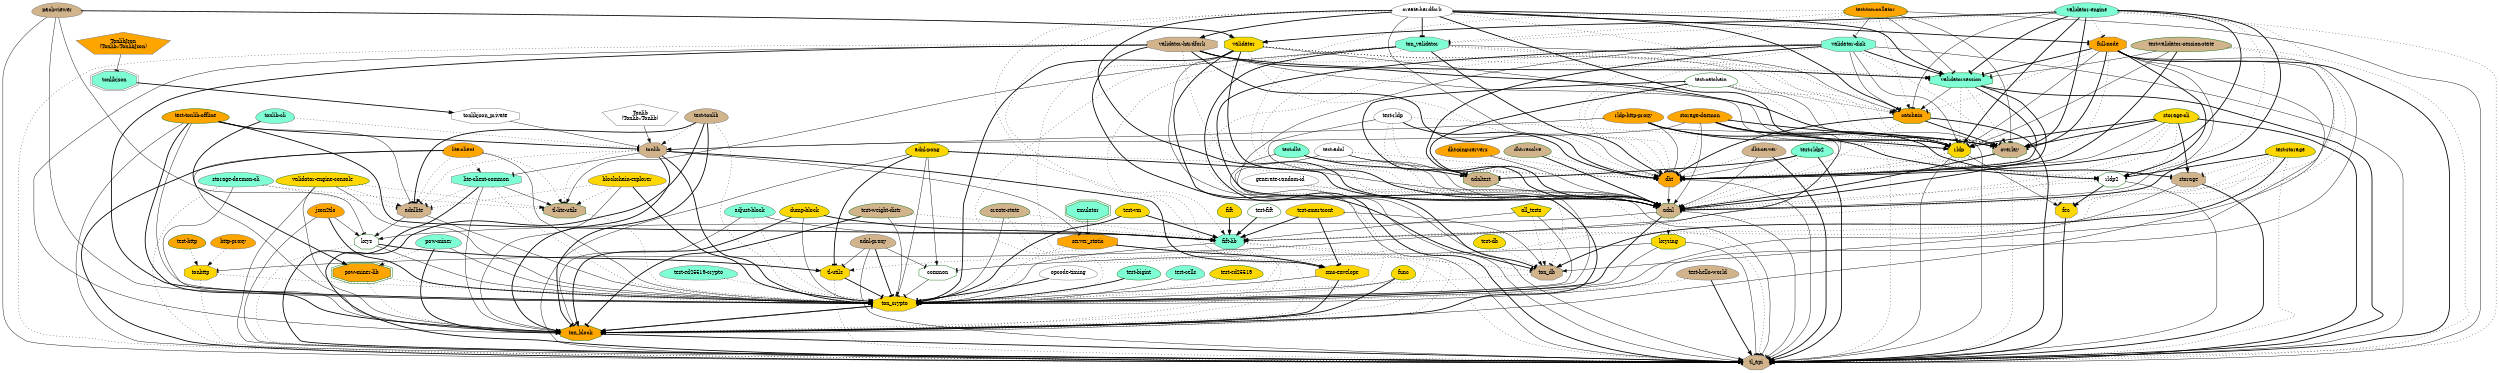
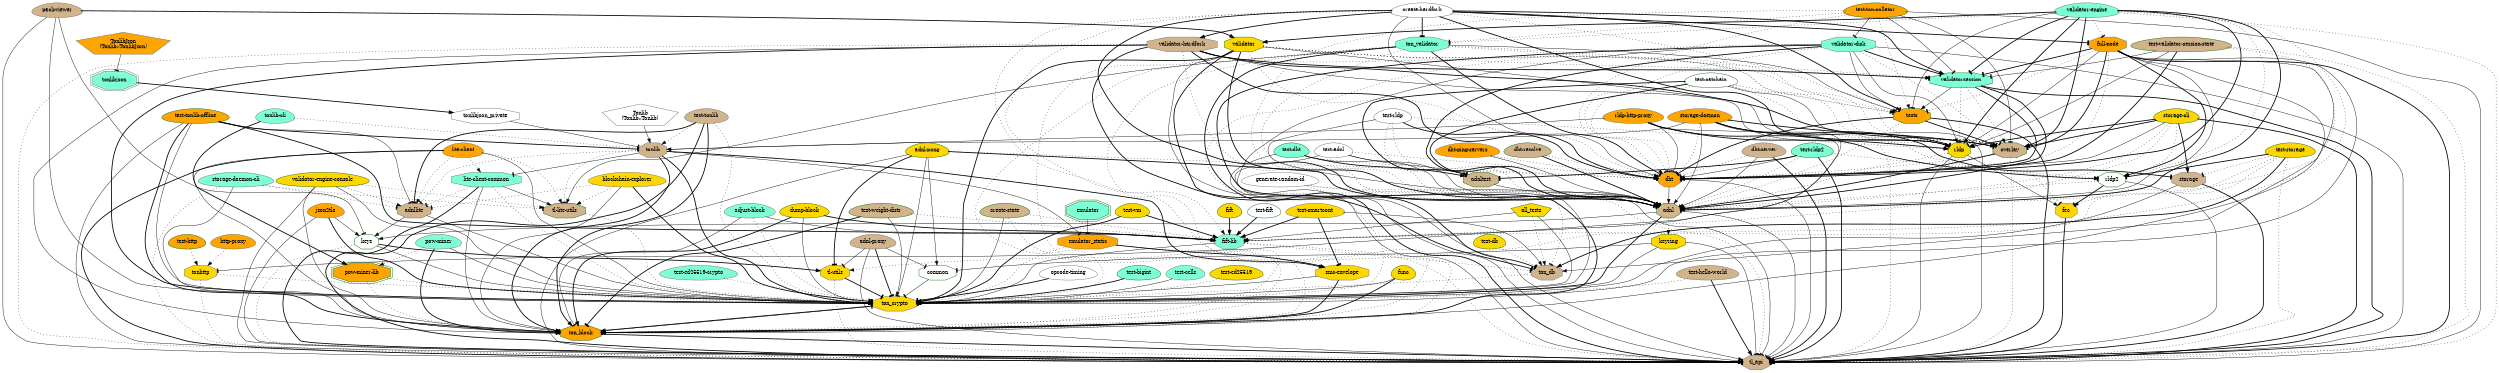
node "catchain": label "catchain" -> "tests"
edge "test-tonlib" -> "ton_block": arrowhead tee -> normal
node "server_static": label "server_static" -> "emulator_static"
